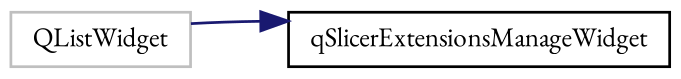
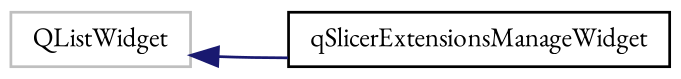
edge "QListWidget" -> "qSlicerExtensionsManageWidget": reversed
